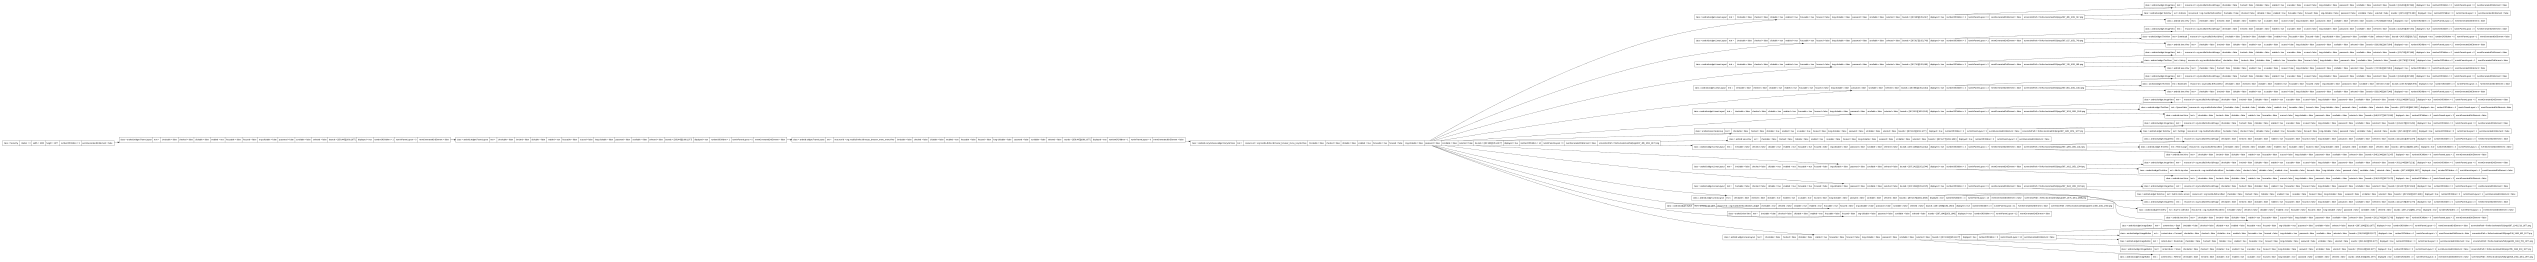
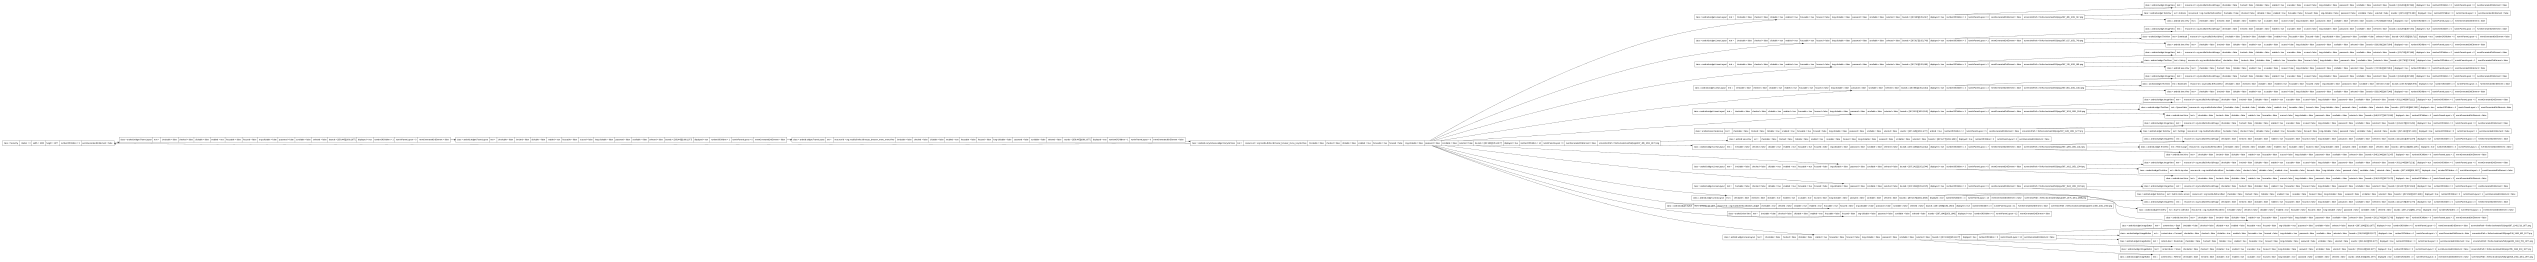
node "class = android.view.ViewGroup": text "displayed = true" -> "android = true"
edge "class = androidx.recyclerview.widget.RecyclerView" -> "class = android.view.ViewGroup": now "class = androidx.recyclerview.widget.RecyclerView" -> "class = hierarchy"
